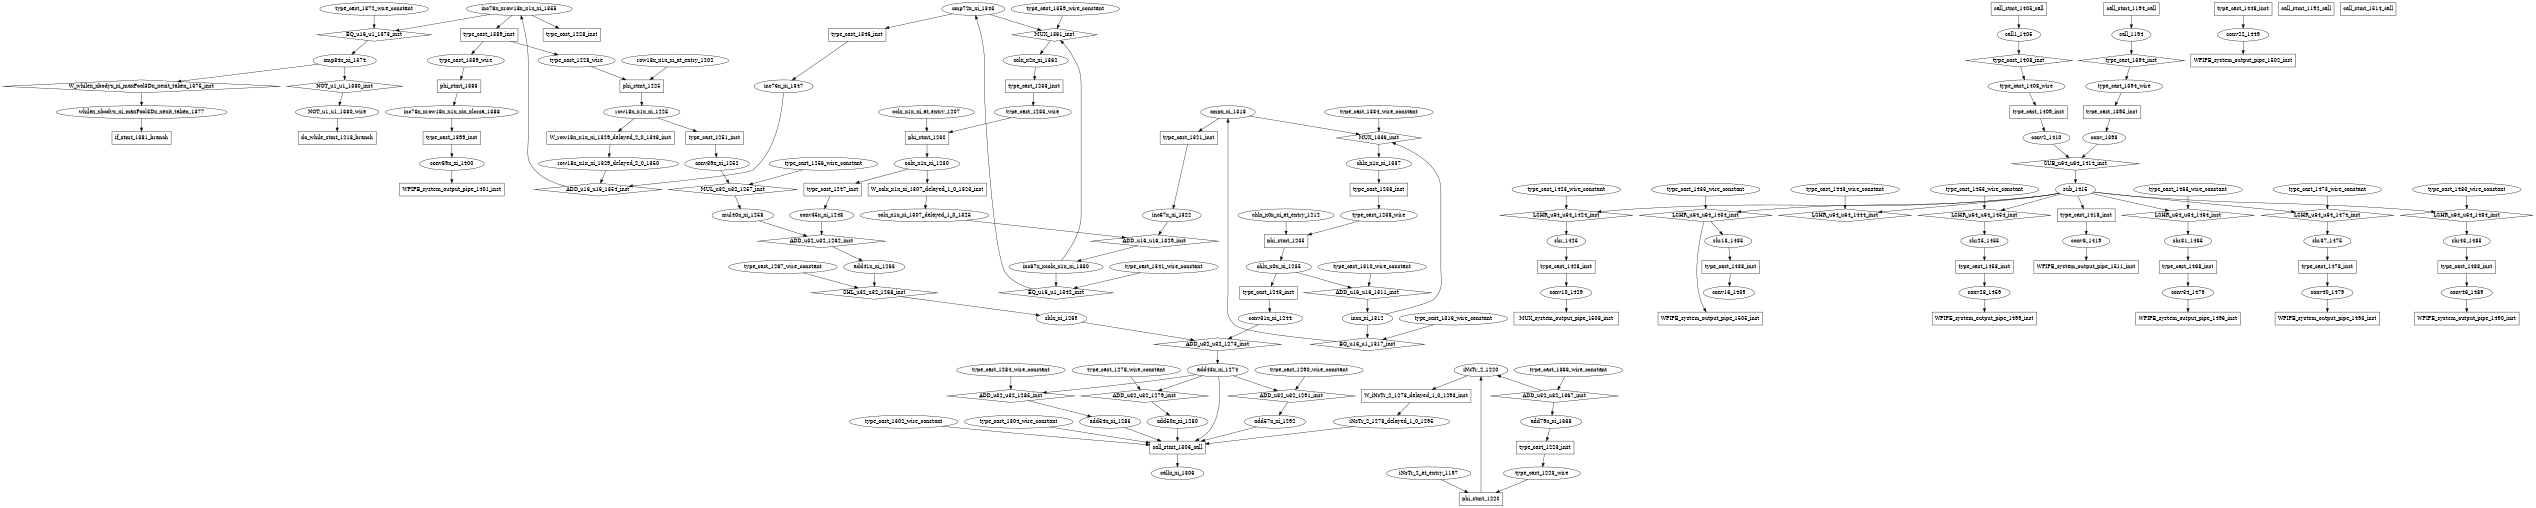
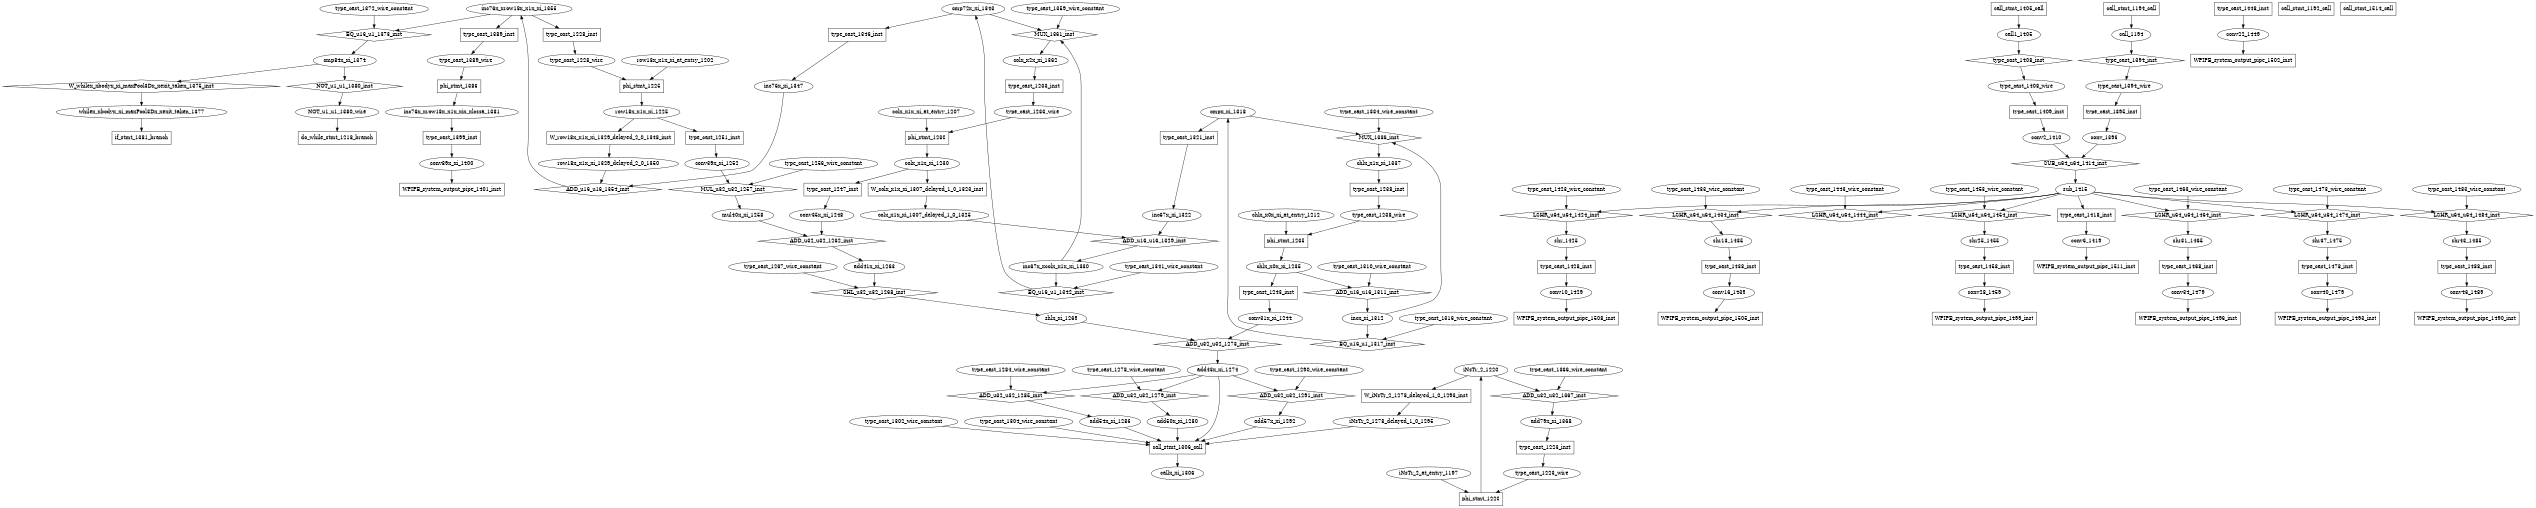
edge "type_cast_1389_inst" -> "type_cast_1228_wire": now "type_cast_1228_inst" -> "type_cast_1228_wire"
node "inc76x_xrow18x_x1x_xix_xlcssa_1386": label "inc76x_xrow18x_x1x_xix_xlcssa_1386" -> "inc76x_xrow18x_x1x_xix_xlcssa_1381"
edge "LSHR_u64_u64_1434_inst" -> "WPIPE_system_output_pipe_1505_inst": now "conv16_1439" -> "WPIPE_system_output_pipe_1505_inst"
node "MUX_system_output_pipe_1508_inst": label "MUX_system_output_pipe_1508_inst" -> "WPIPE_system_output_pipe_1508_inst"
edge "ADD_u32_u32_1367_inst" -> "iNsTr_2_1220": reversed
